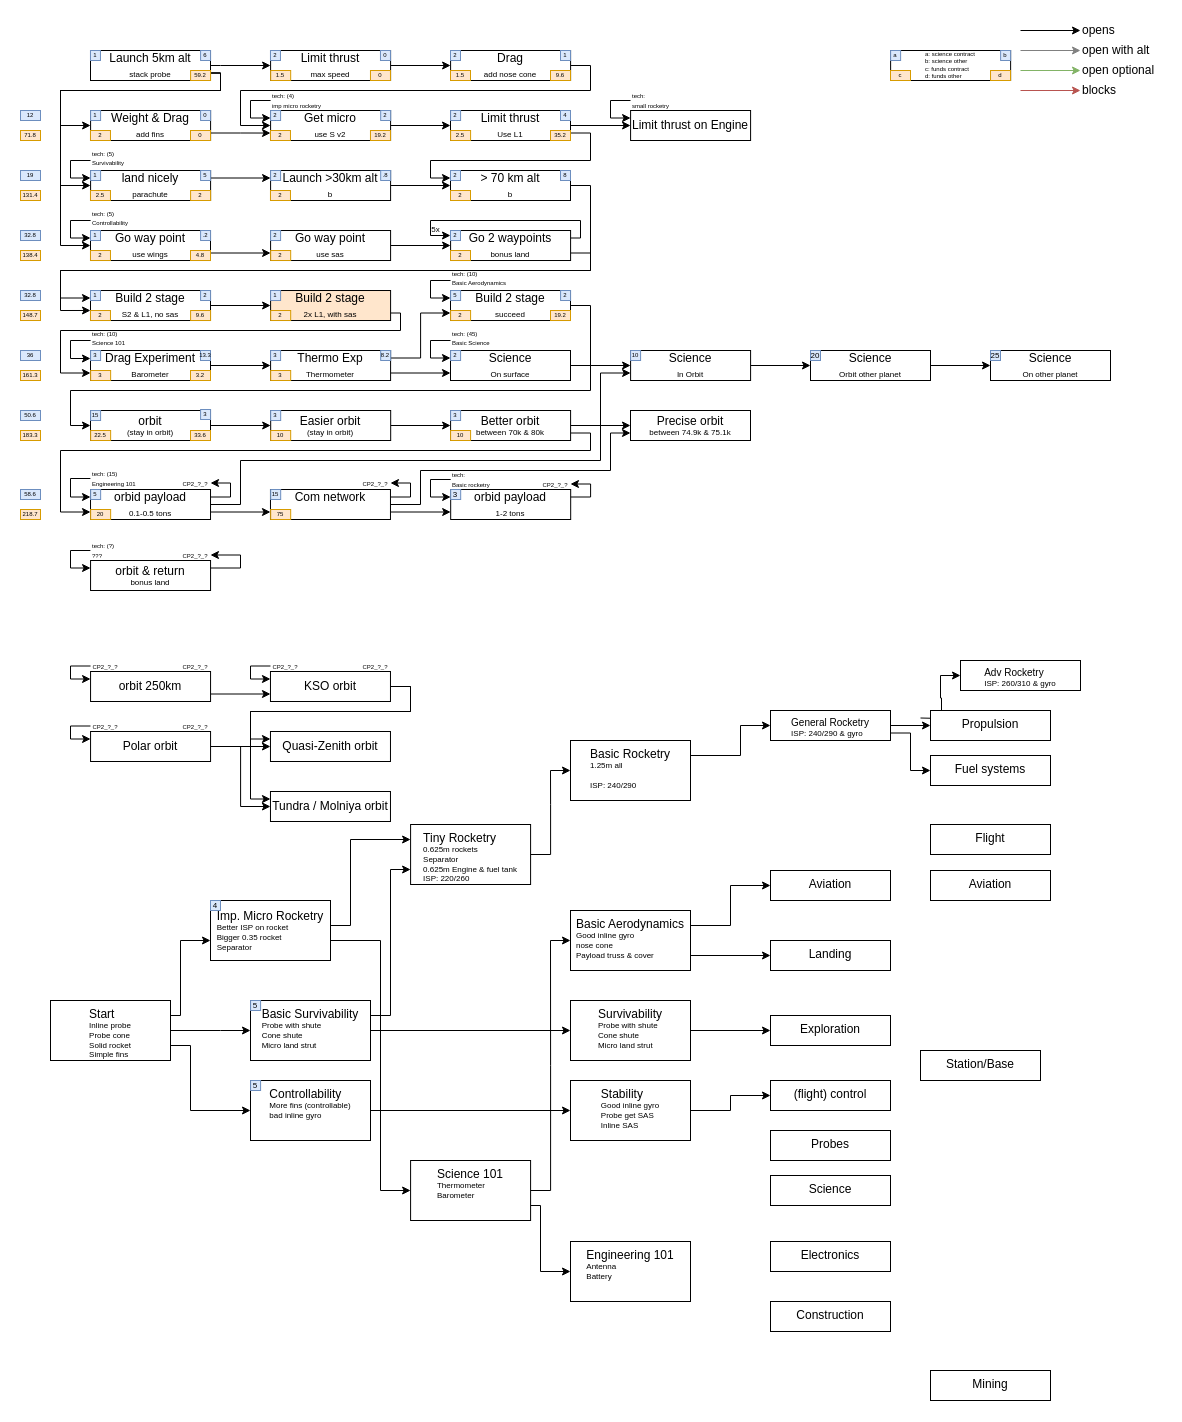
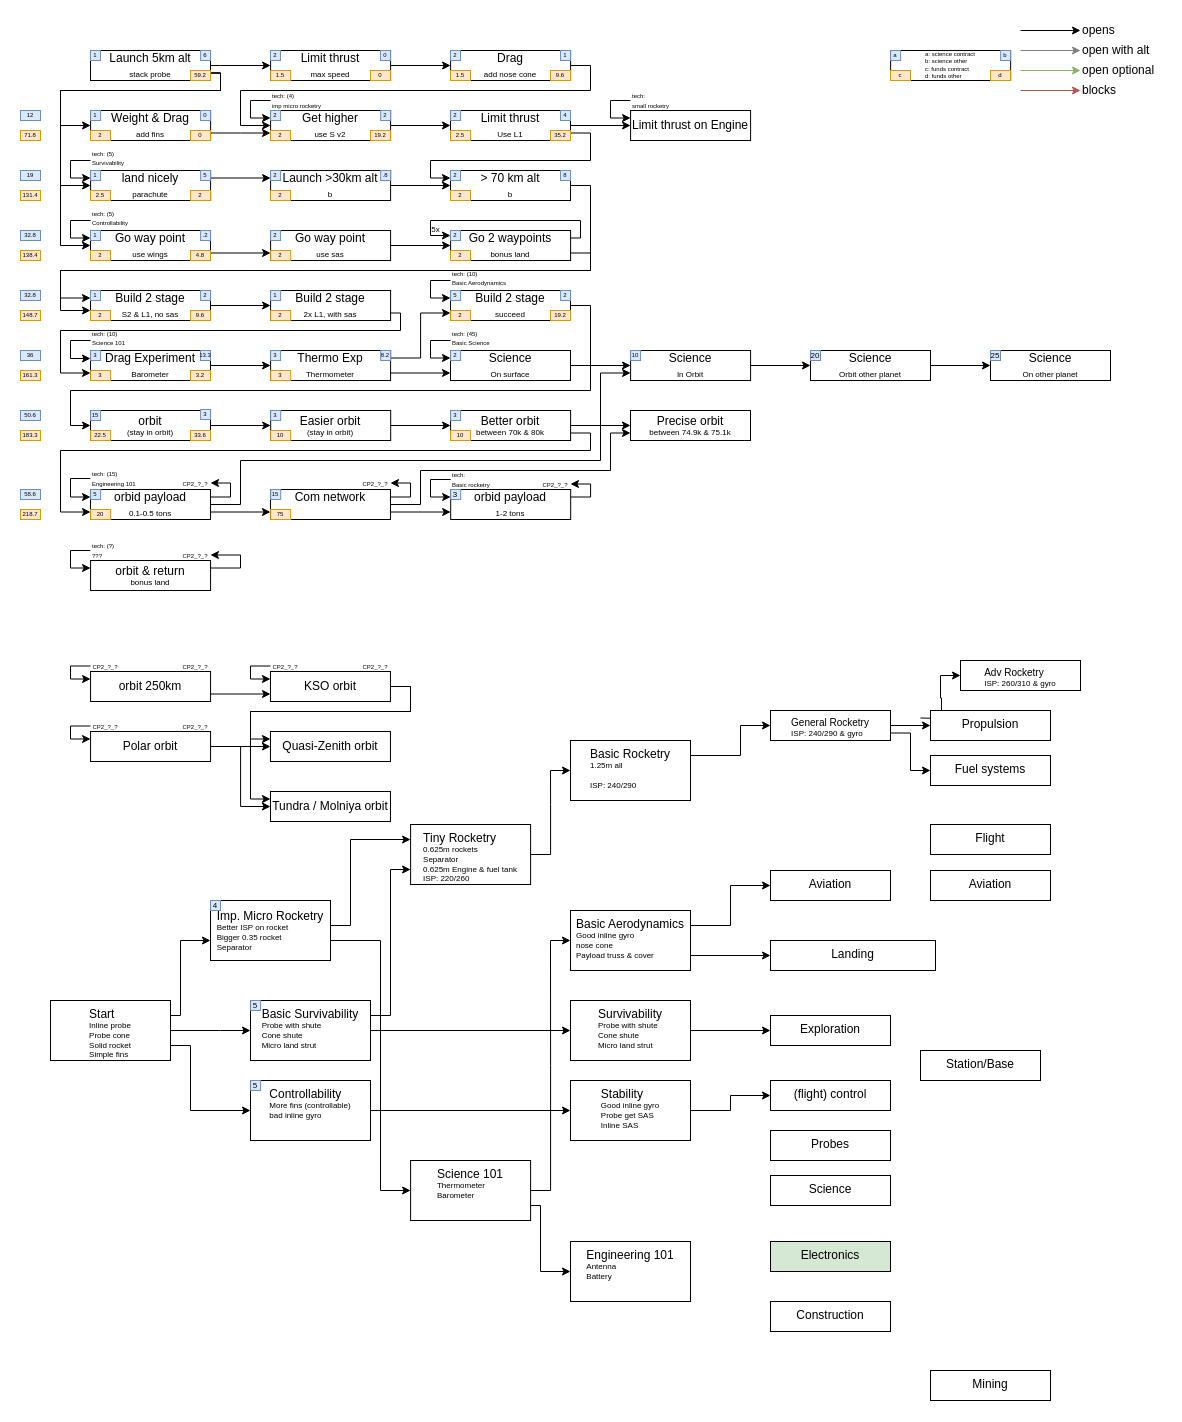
node "Get microuse S v2": label "Get microuse S v2" -> "Get higheruse S v2"
node "Build 2 stage 2x L1, with sas": fillcolor #ffe6cc -> #ffffff
node "Landing": size 120x30 -> 165x30
node "Electronics": fillcolor #ffffff -> #d5e8d4
